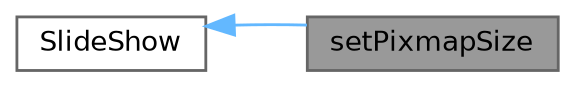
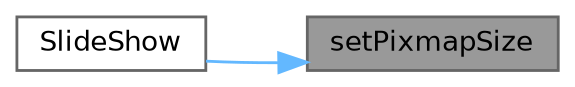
edge "setPixmapSize" -> "SlideShow": reversed
